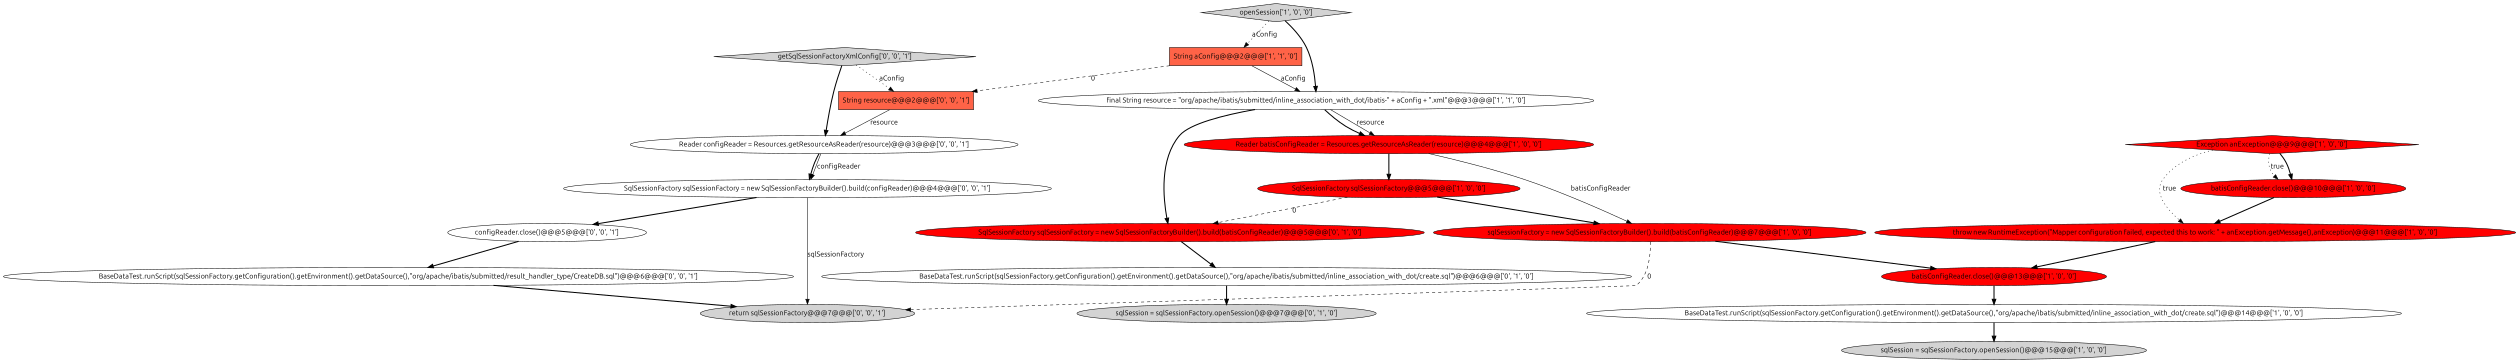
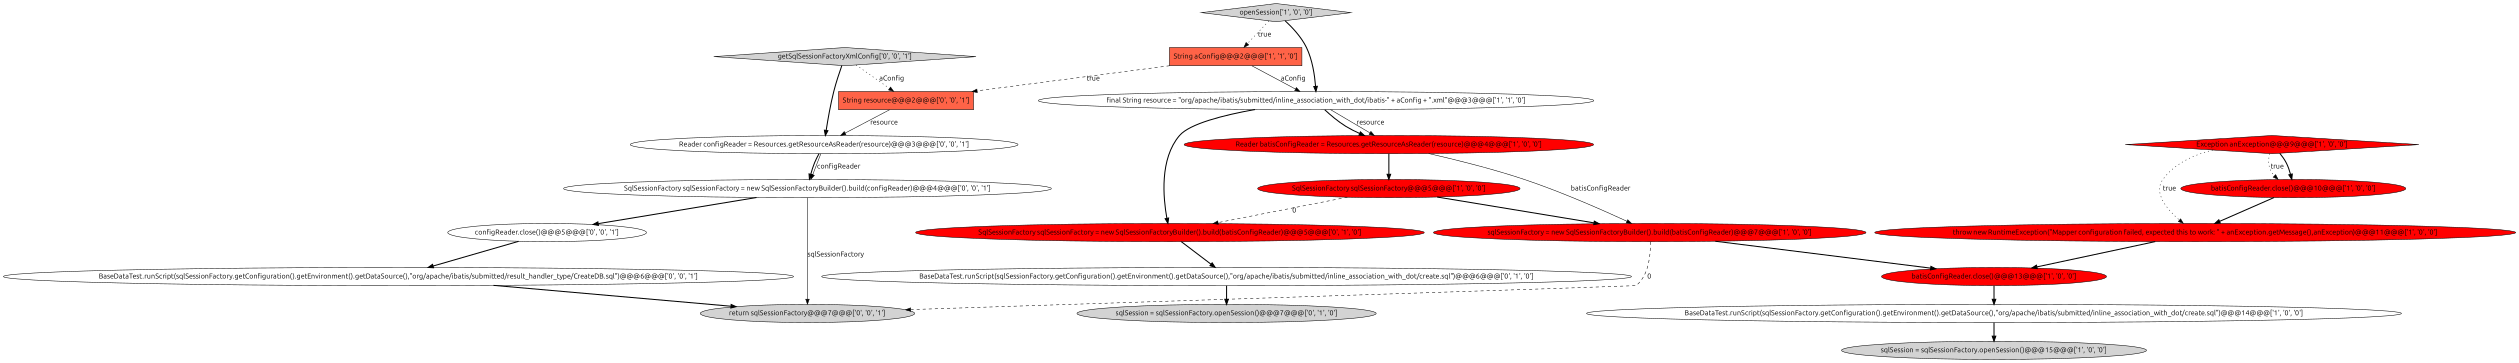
edge "openSession['1', '0', '0']" -> "String aConfig@@@2@@@['1', '1', '0']": label "aConfig" -> "true"
edge "String aConfig@@@2@@@['1', '1', '0']" -> "String resource@@@2@@@['0', '0', '1']": label "0" -> "true"
